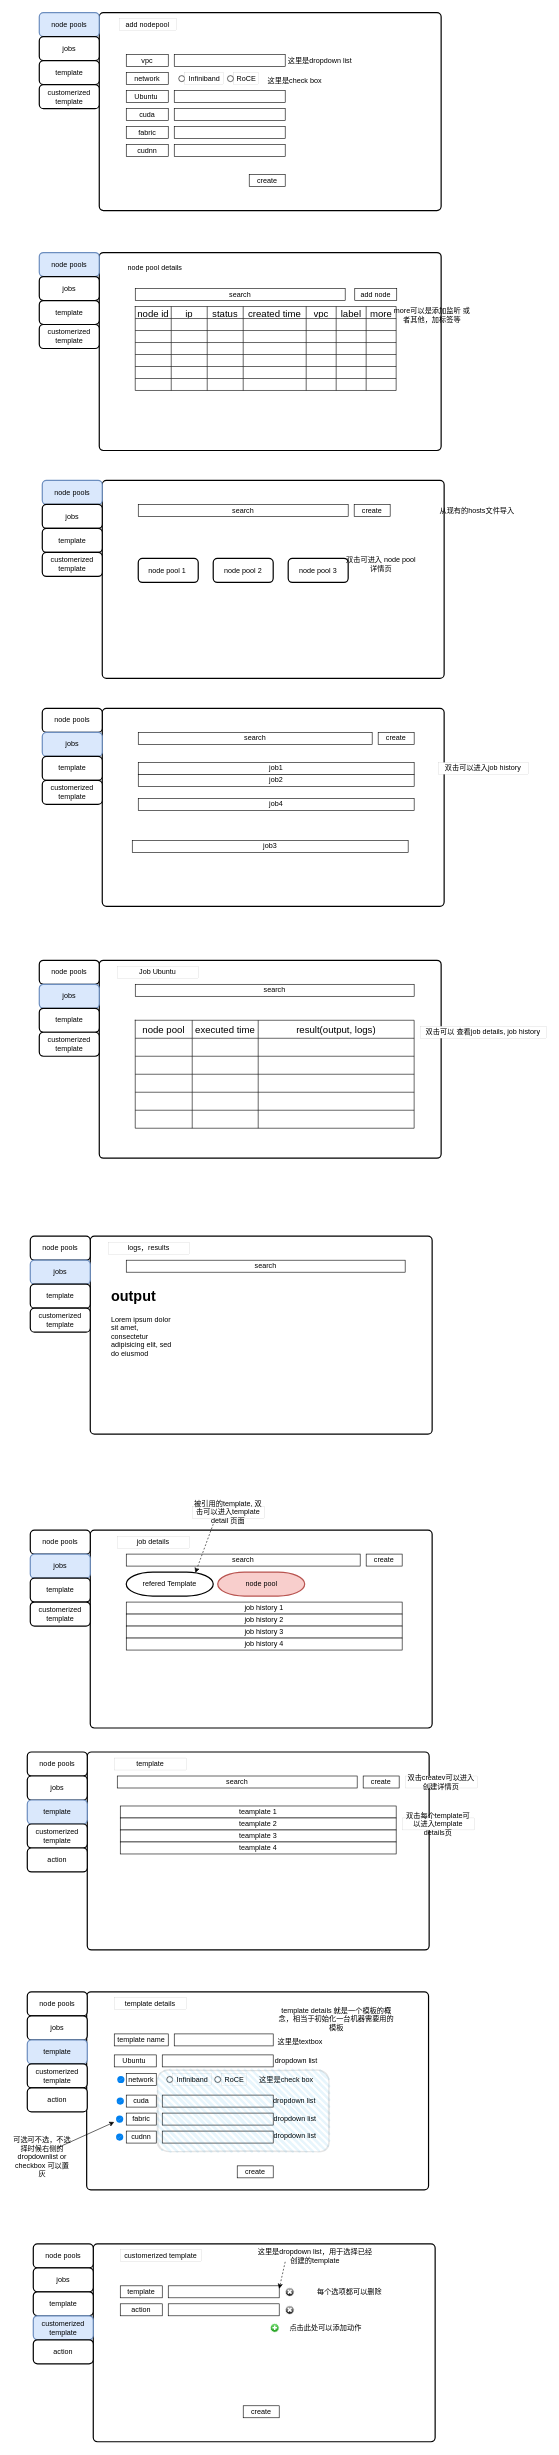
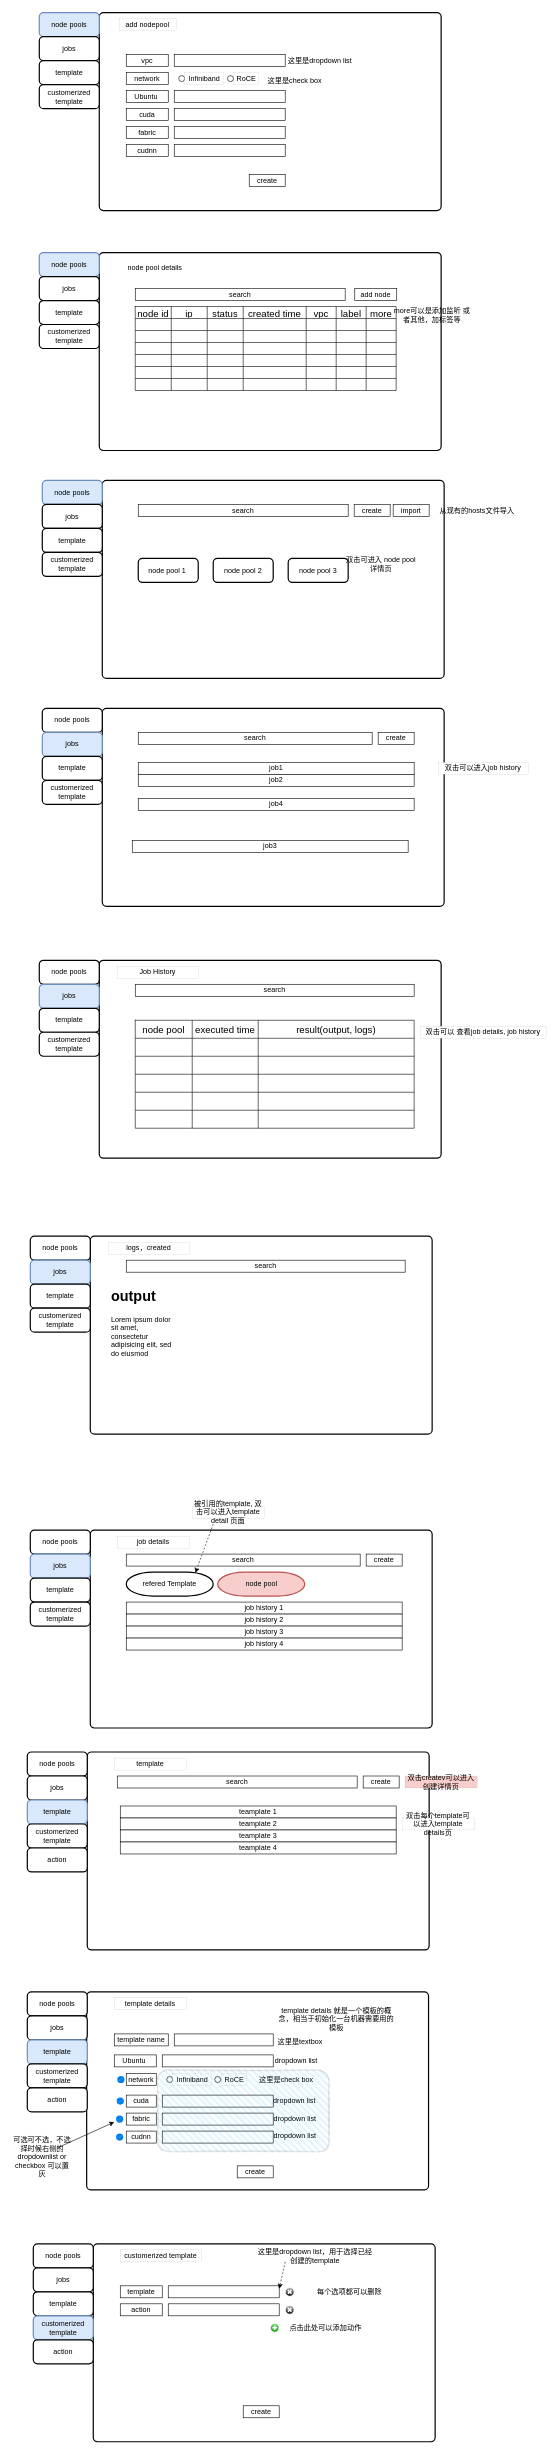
node "import": added
node "Job Ubuntu": label "Job Ubuntu" -> "Job History"
node "logs，results": label "logs，results" -> "logs，created"
node "双击createv可以进入创建详情页": fillcolor #ffffff -> #f8cecc
